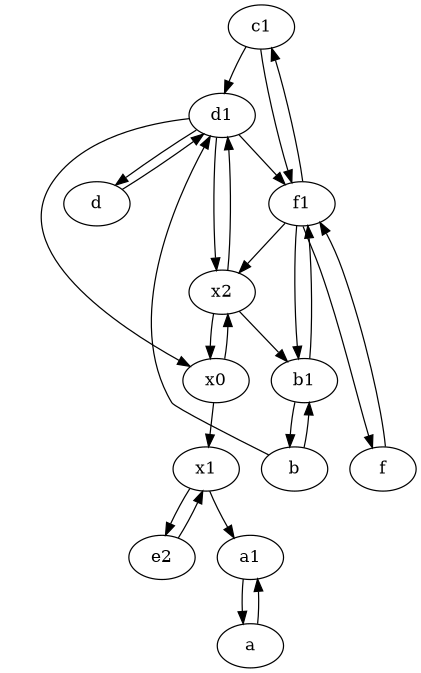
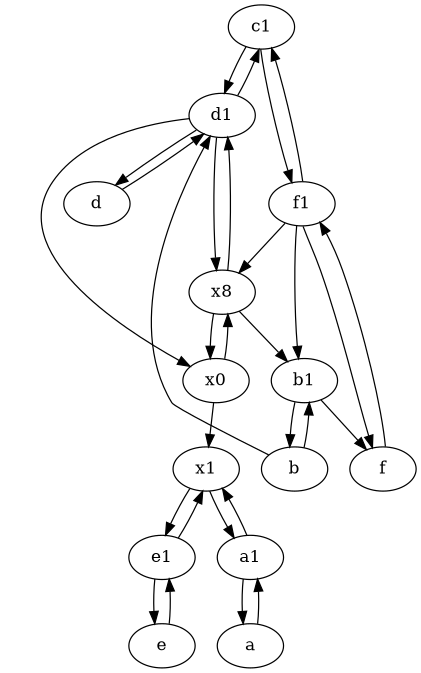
edge "d1" -> "f1": now "d1" -> "c1"
node "x2": label "x2" -> "x8"
edge "b1" -> "f1": now "b1" -> "f"
edge "a1" -> "x1": added
node "e2": label "e2" -> "e1"
node "e": added
